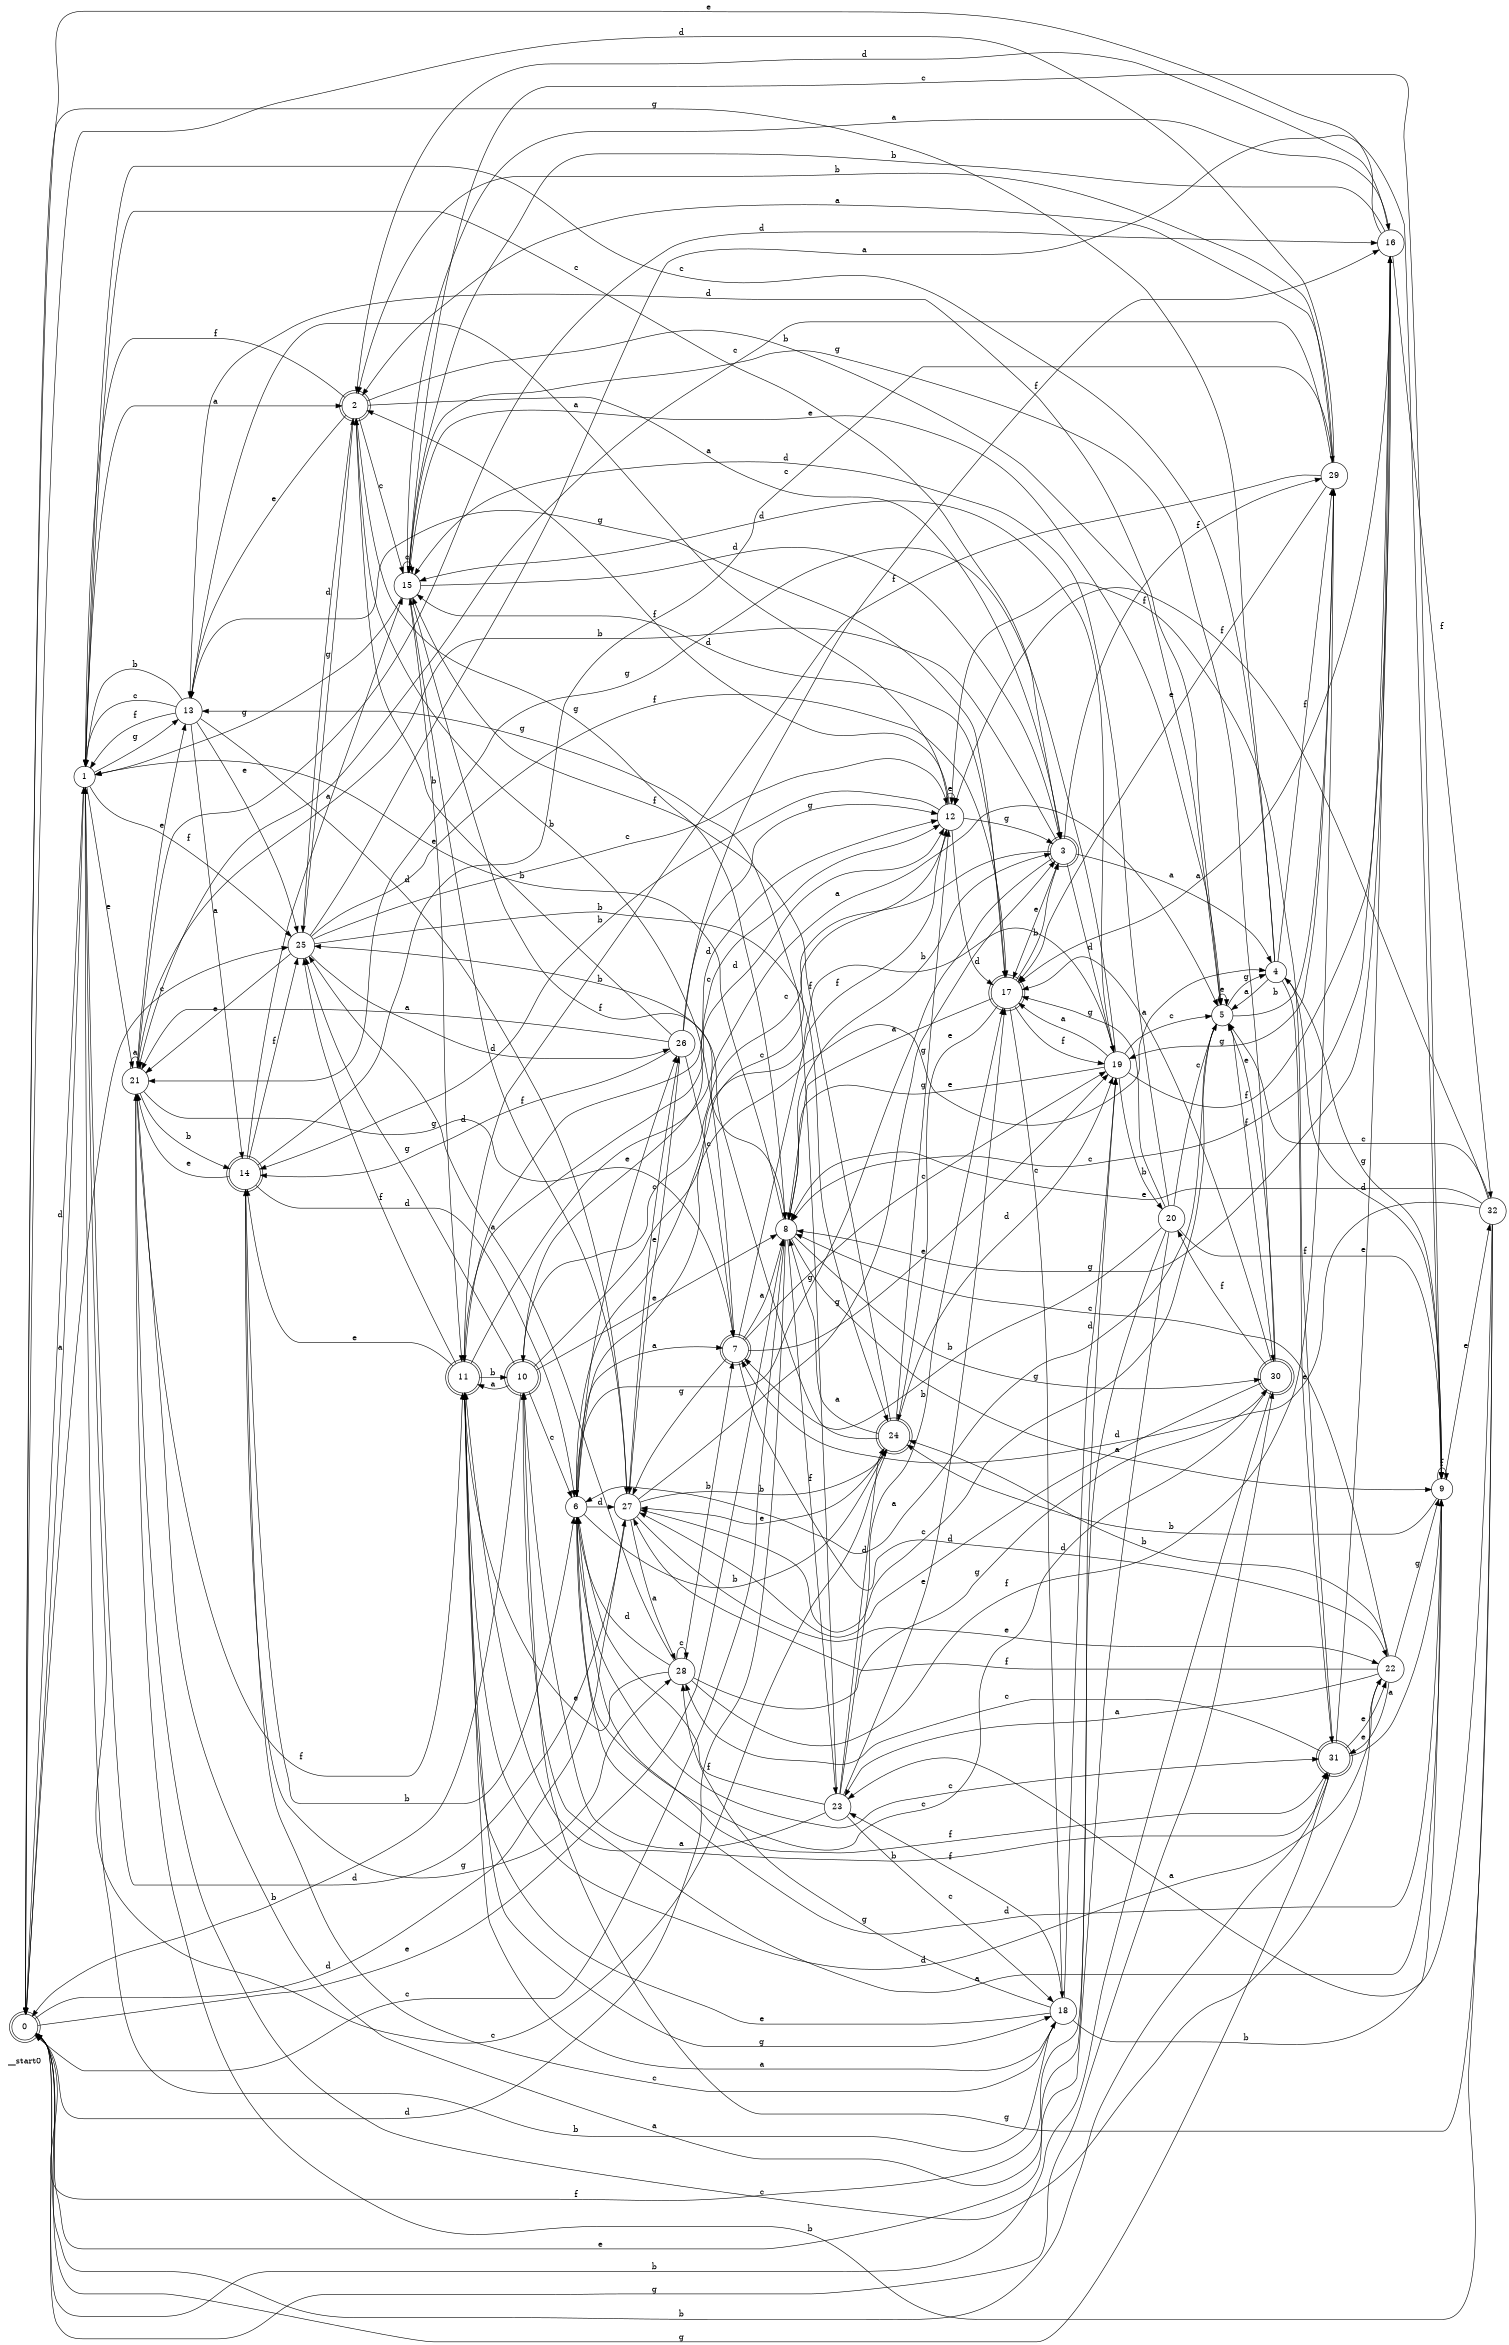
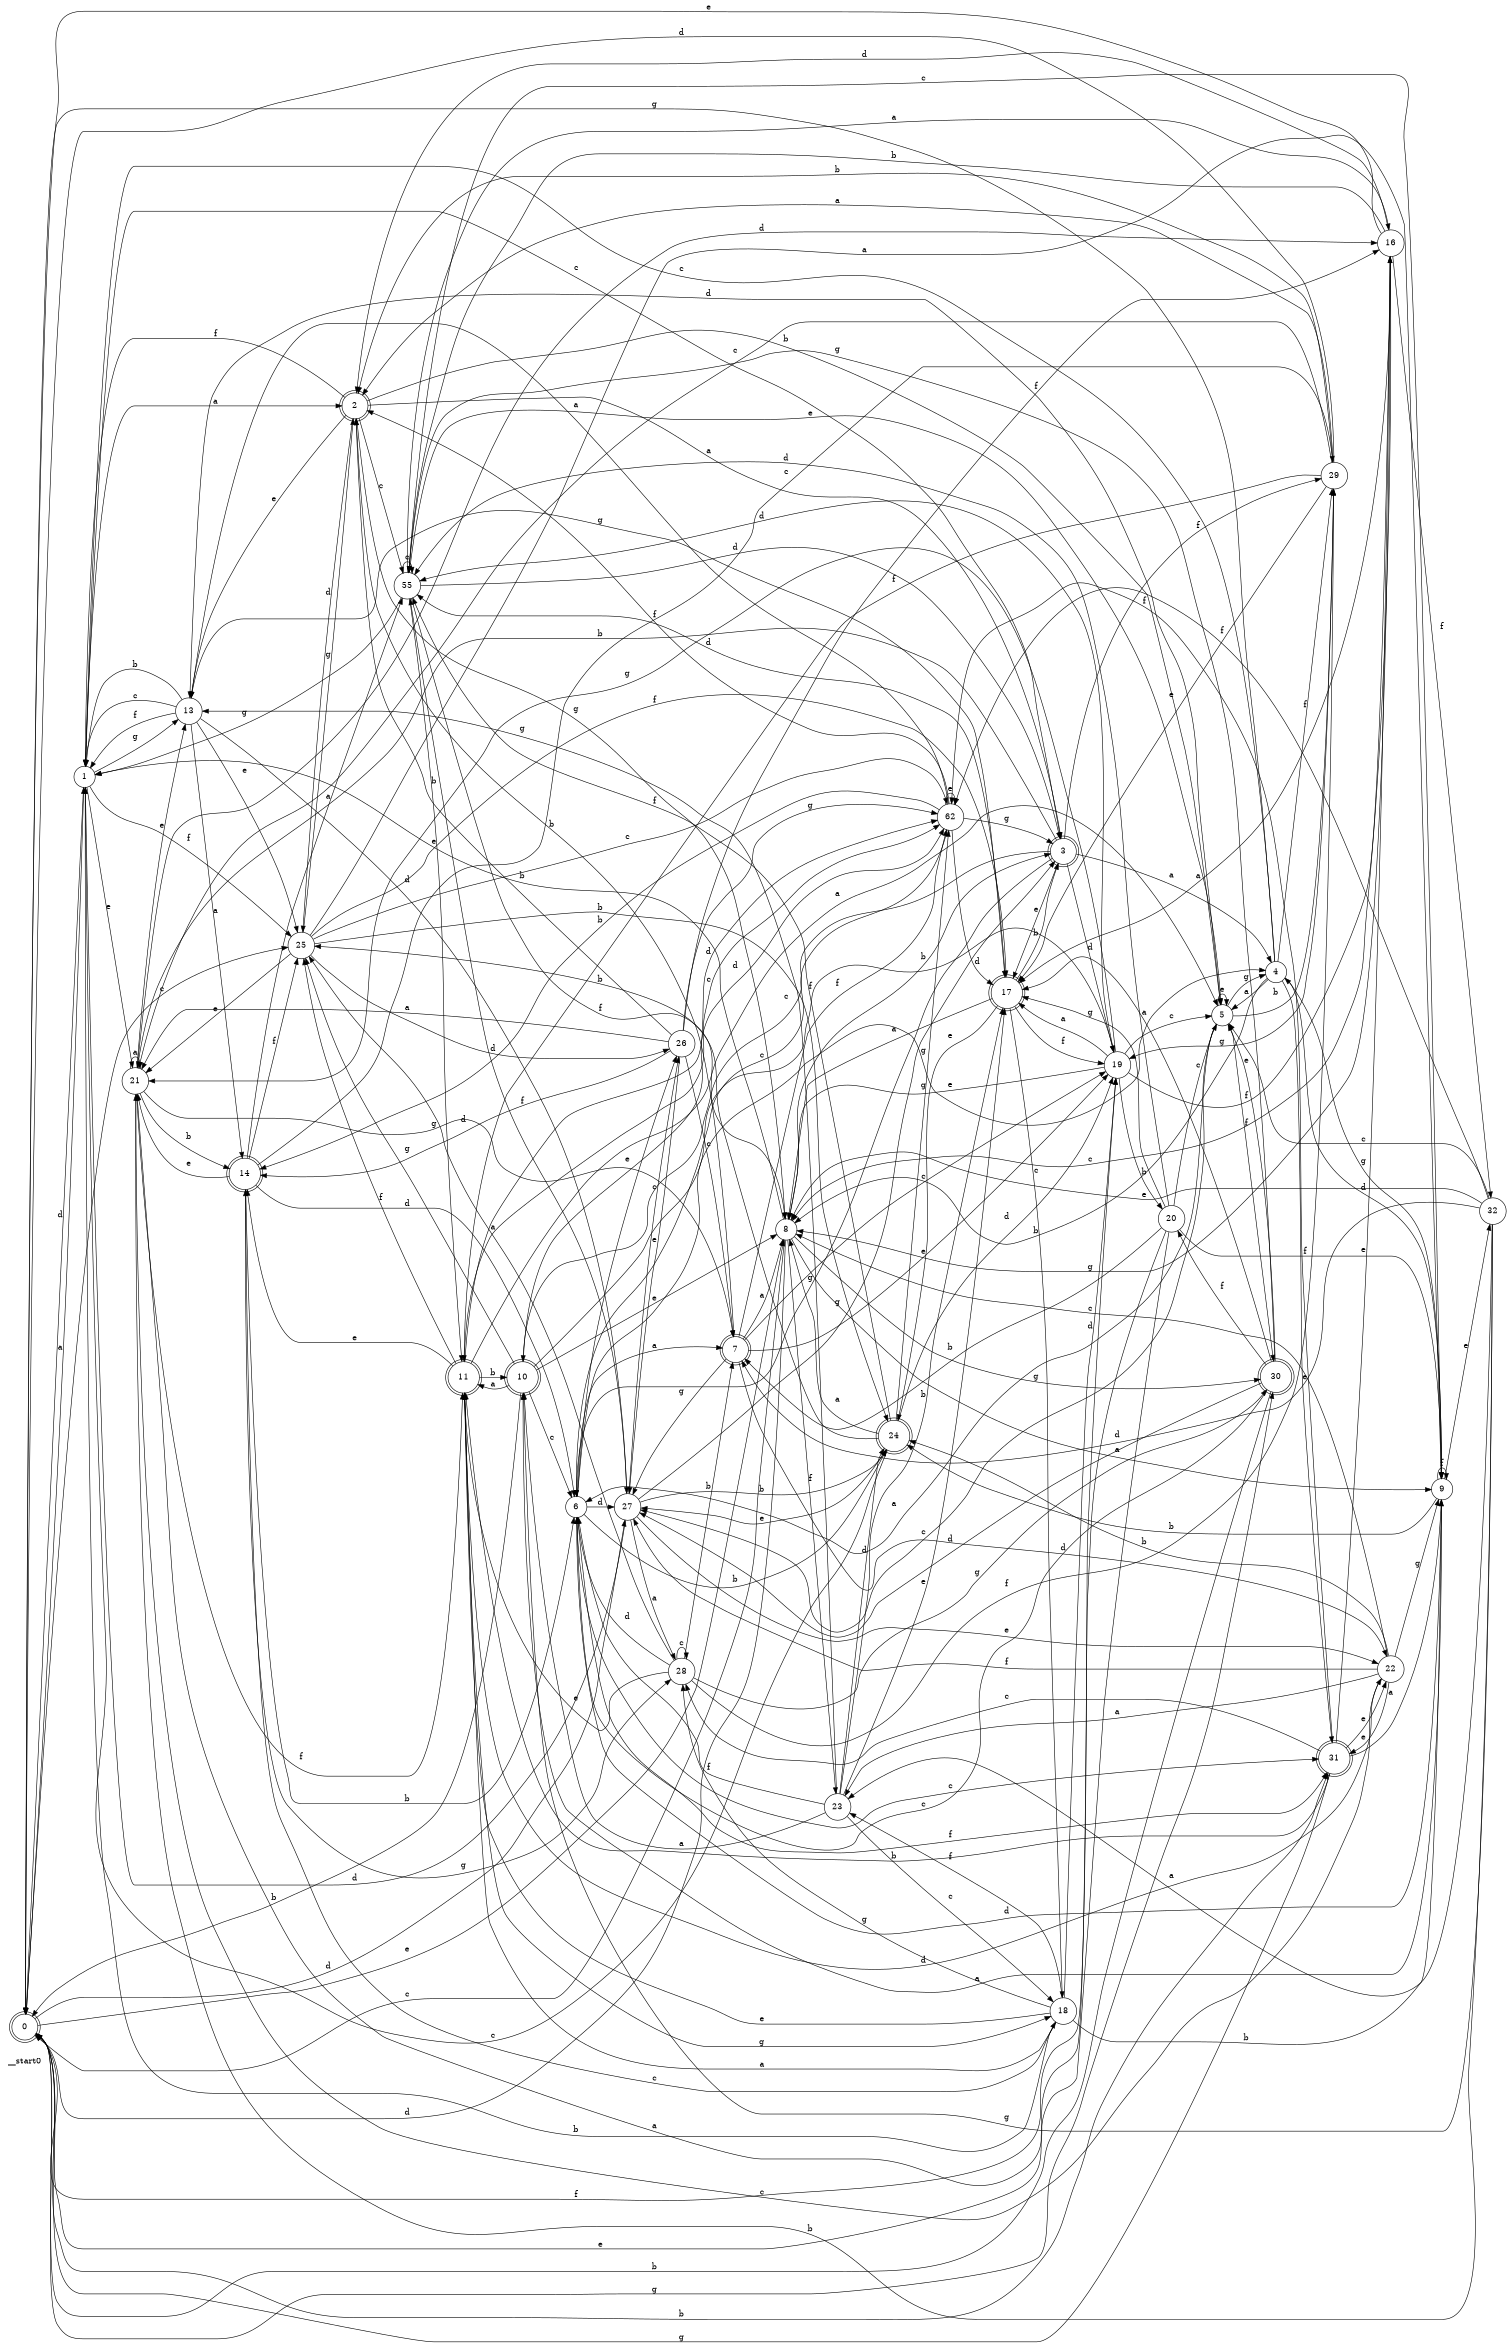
node "15": label "15" -> "55"
node "12": label "12" -> "62"
edge "4" -> "8": added, label "b"
